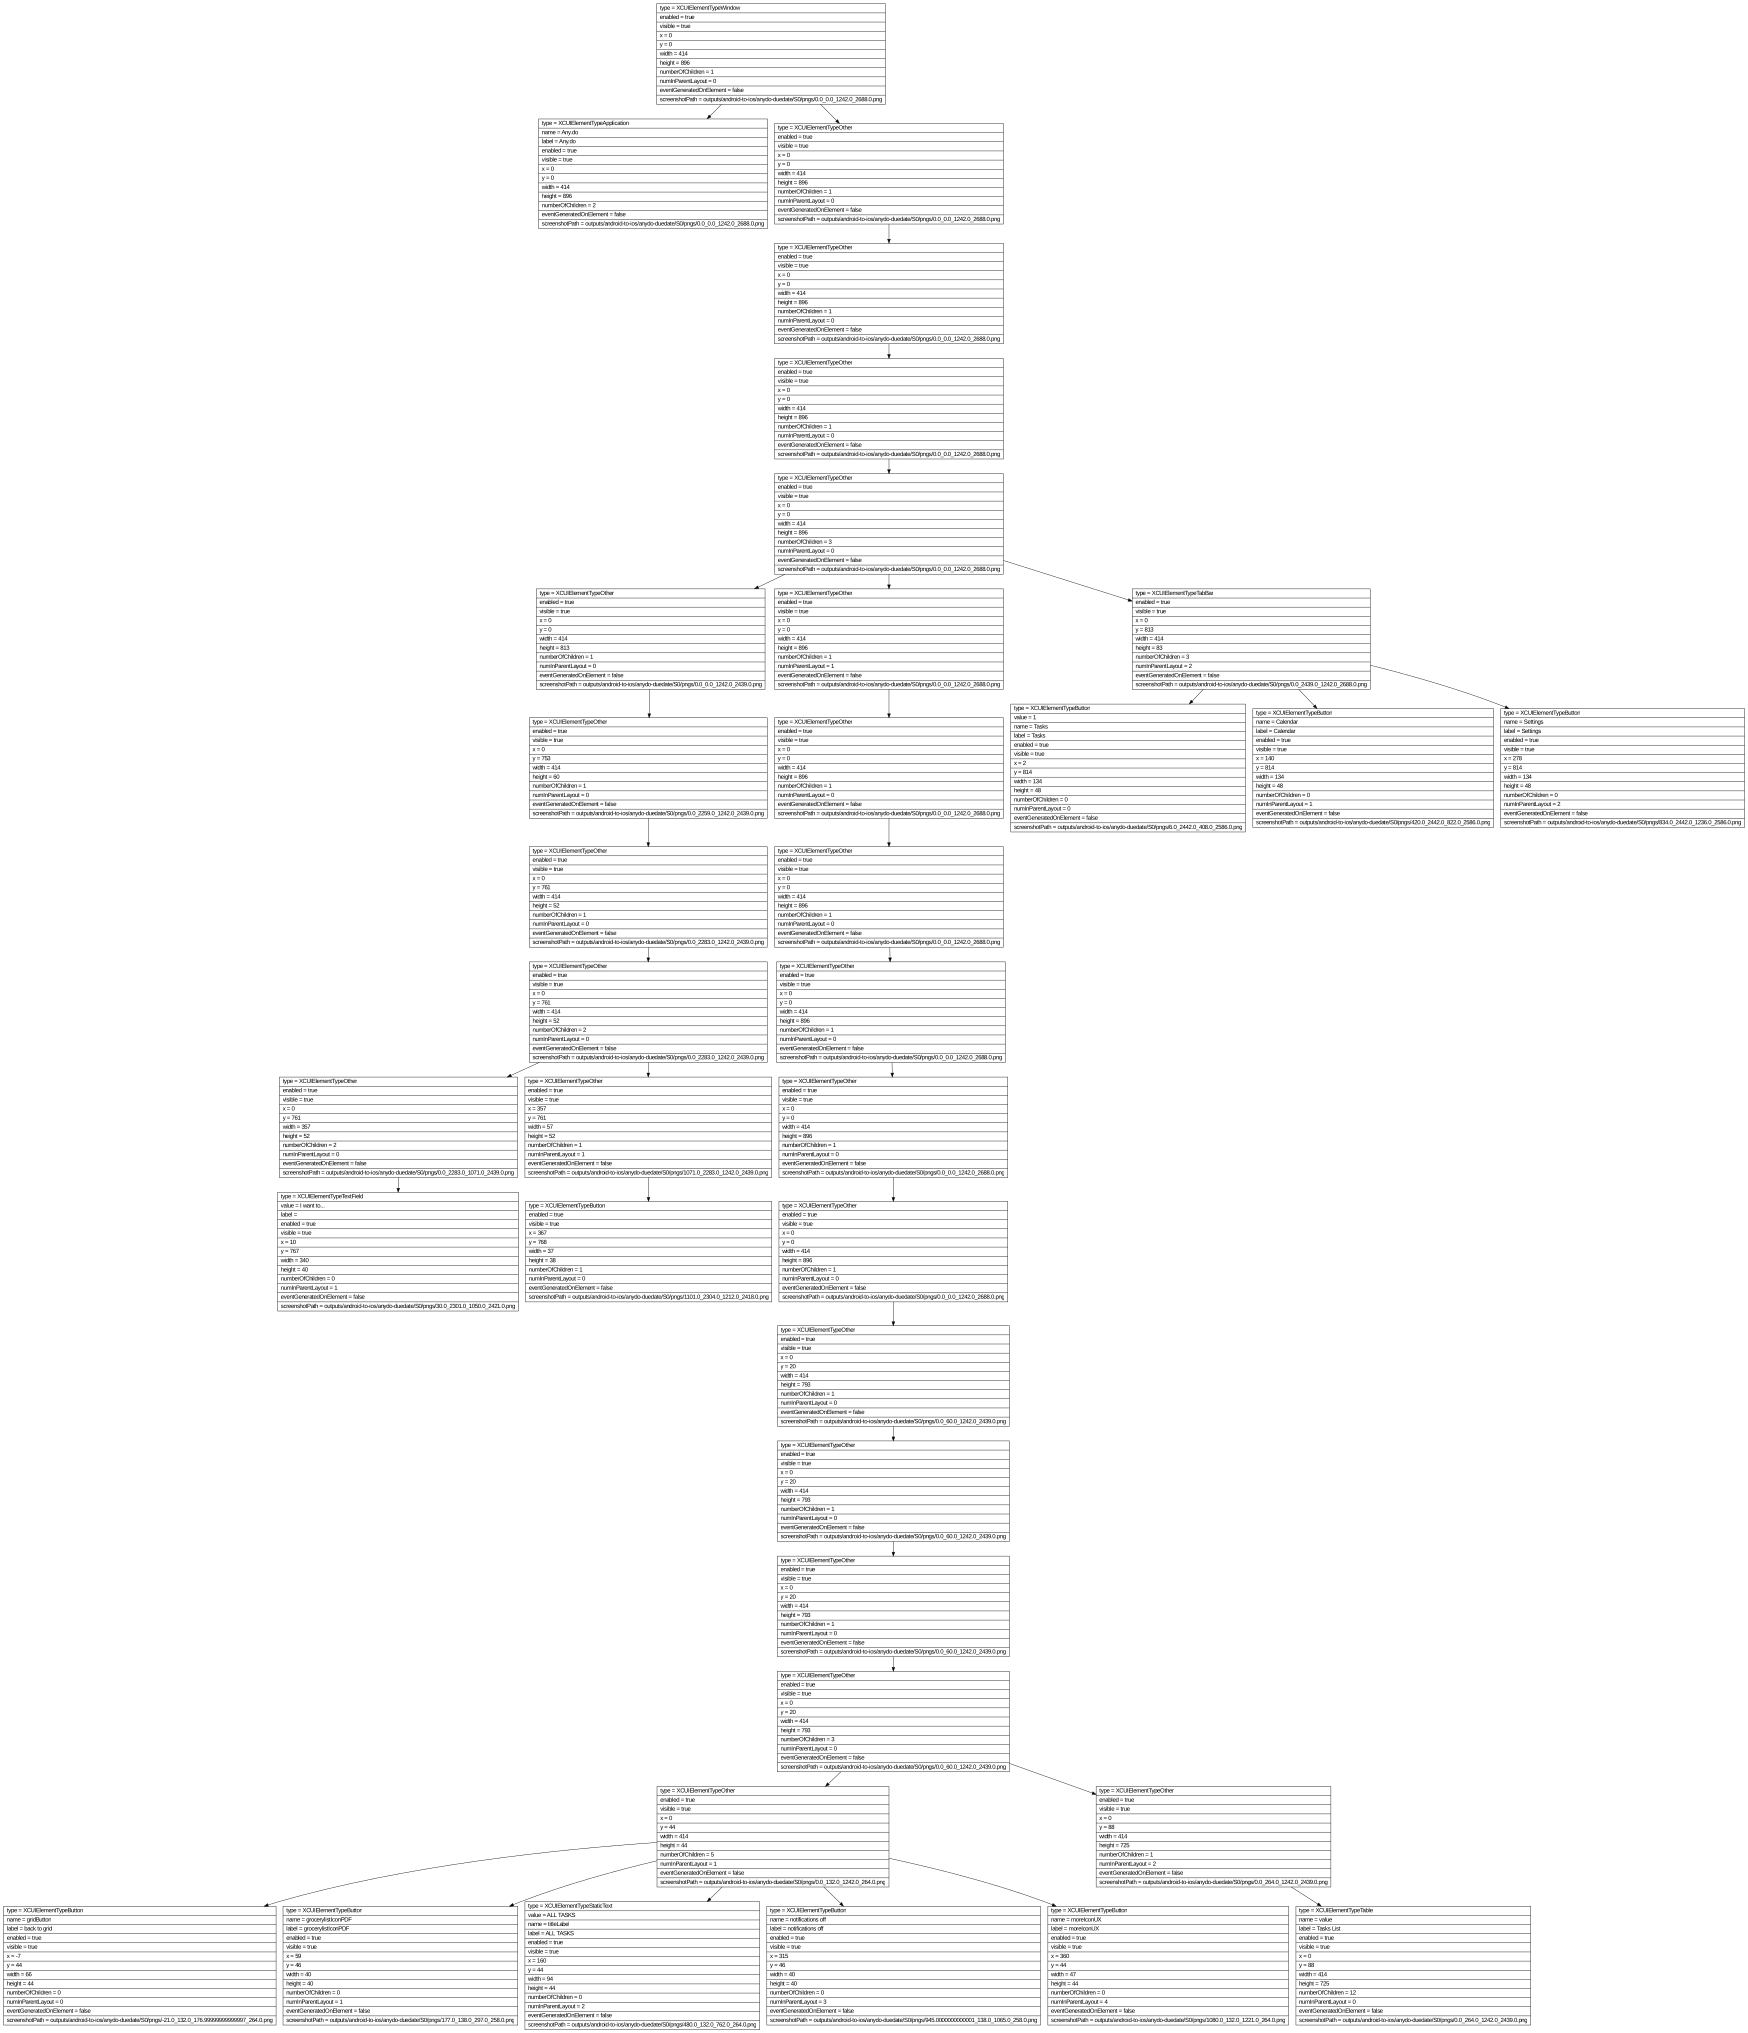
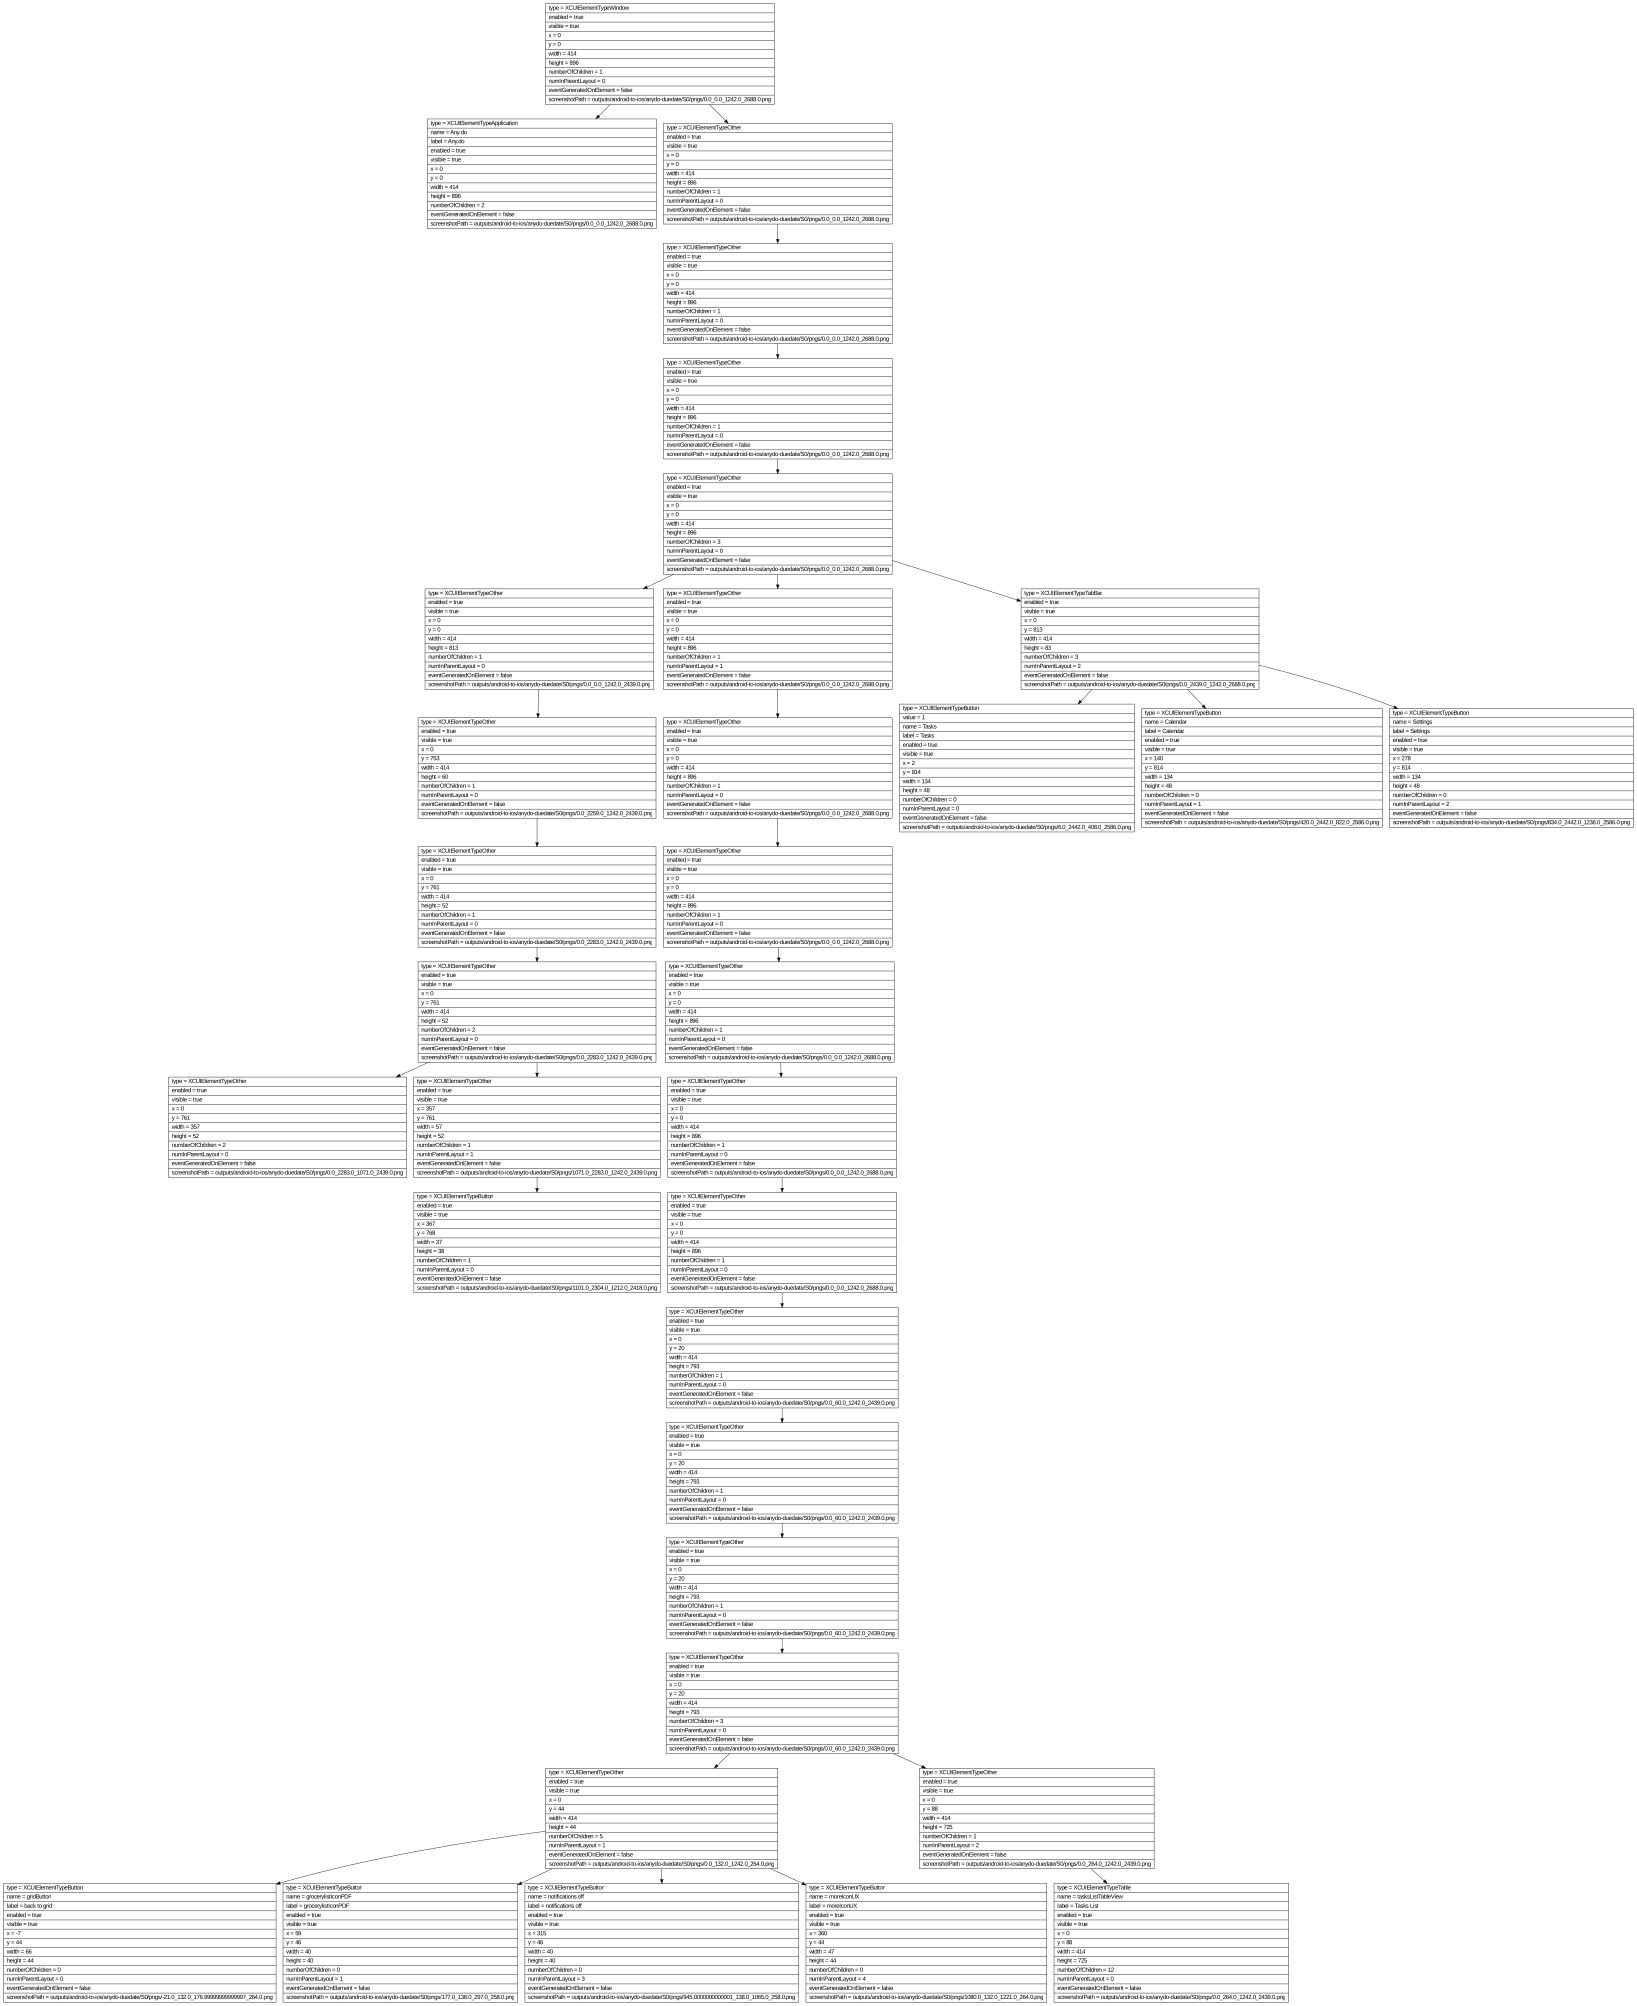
node "type = XCUIElementTypeTextField": removed
node "type = XCUIElementTypeTable": text "name = value" -> "name = tasksListTableView"
node "type = XCUIElementTypeStaticText": removed
